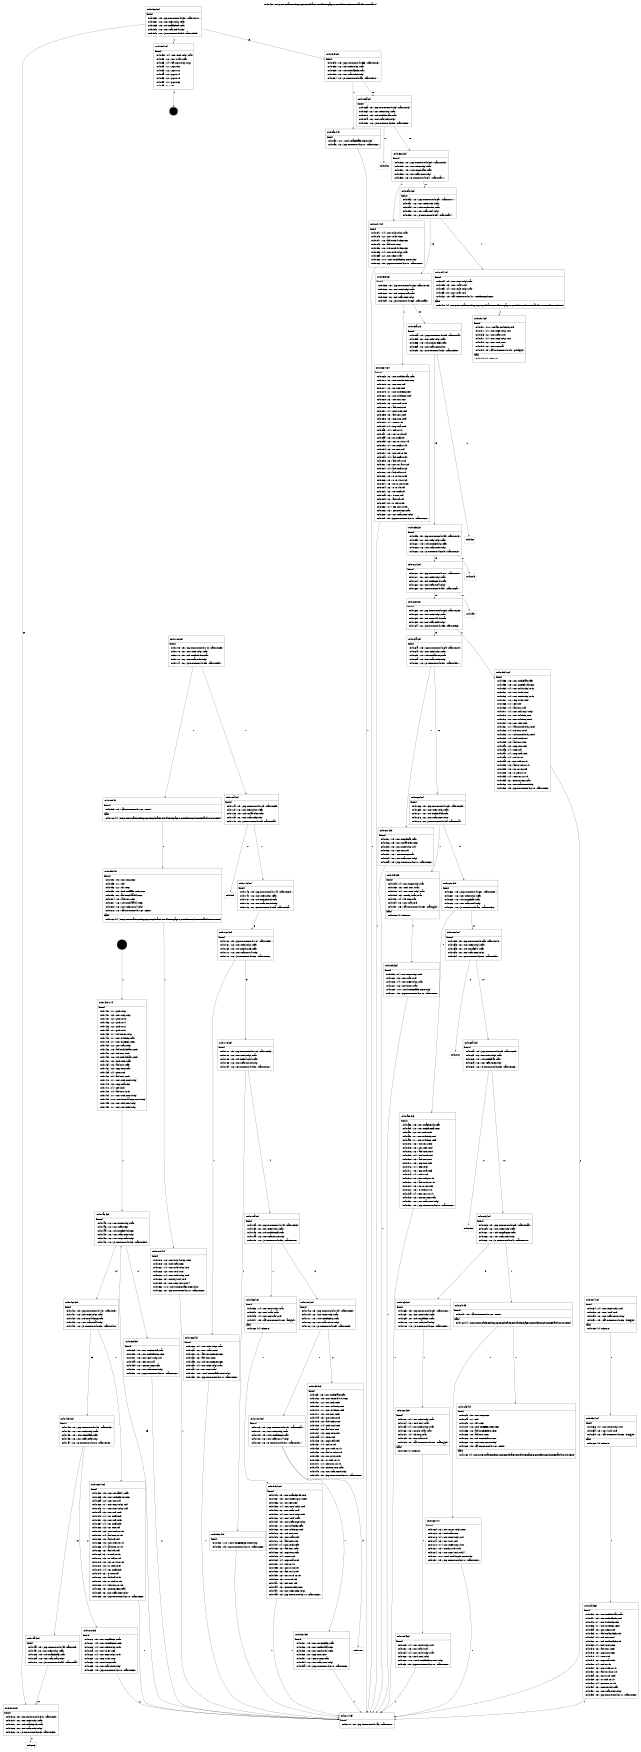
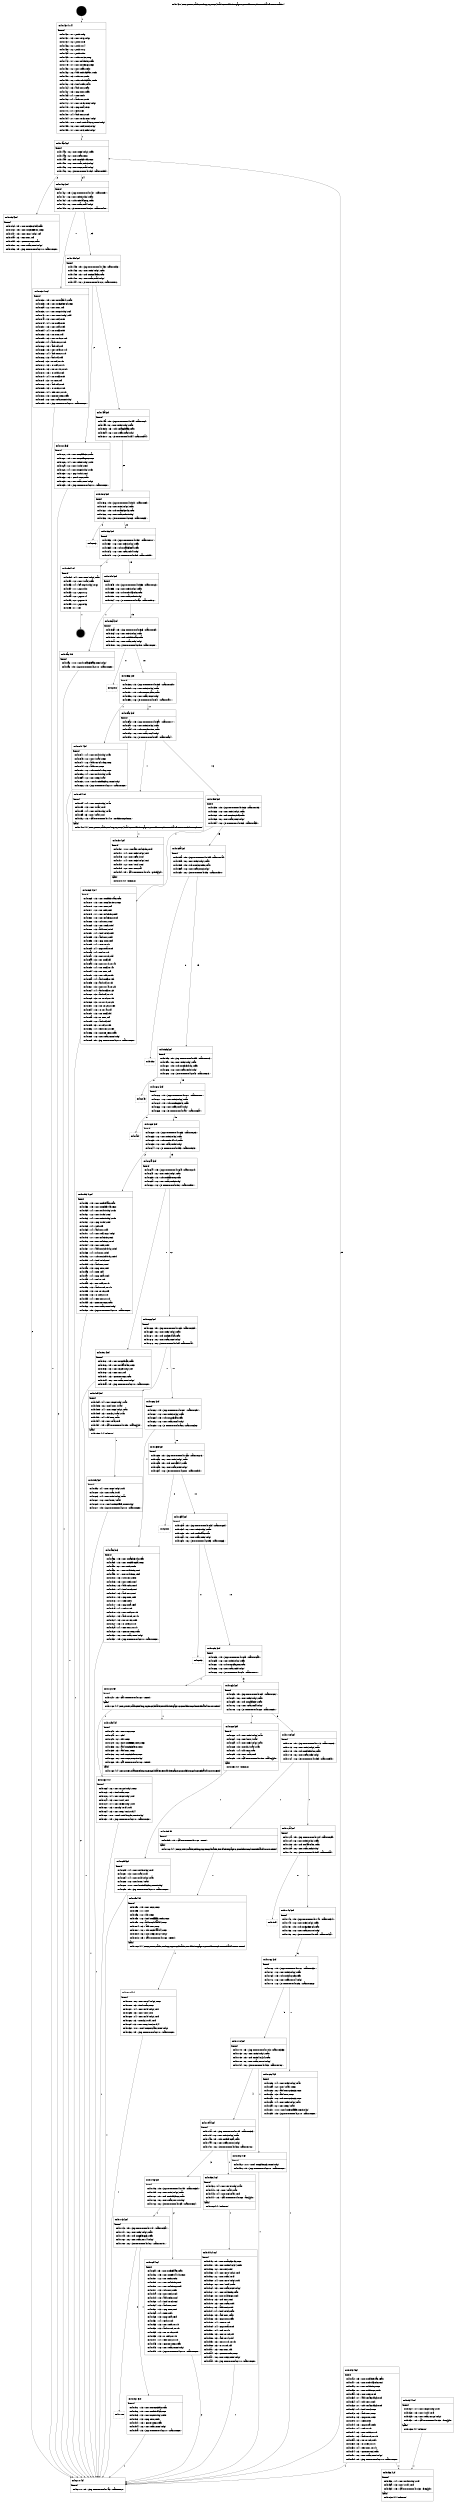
edge "0x401532 [28]" -> "0x401516 [28]": reversed
edge "0x401f36 [12]" -> "0x401f42 [96]": reversed
edge "0x4016f2 [28]" -> "0x40170e [28]": added, label "8"
edge "0x401cfd [86]" -> "0x402110 [5]": added, label "2"
